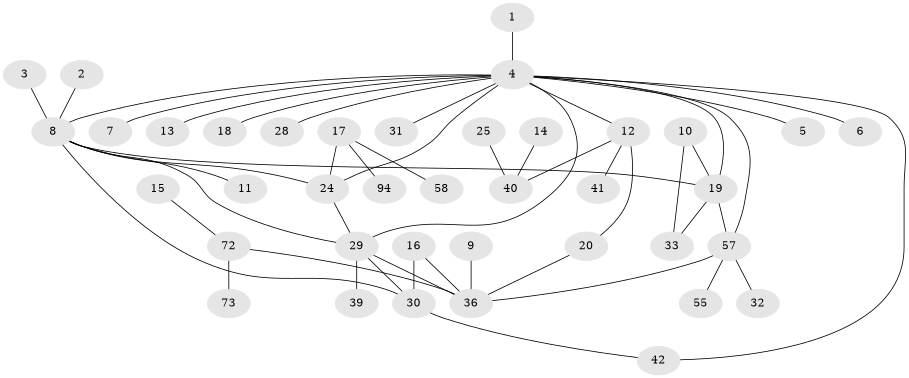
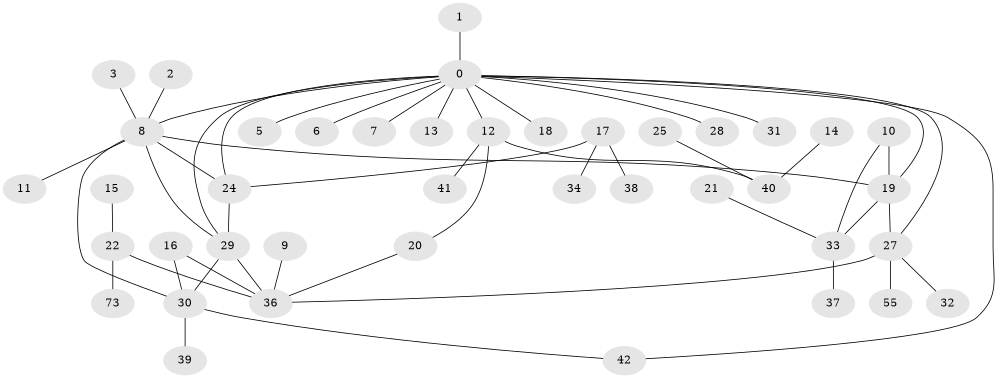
node "4": label "4" -> "0"
node "94": label "94" -> "34"
node "58": label "58" -> "38"
node "21": added
node "72": label "72" -> "22"
node "57": label "57" -> "27"
edge "29" -- "39": now "30" -- "39"
node "37": added
